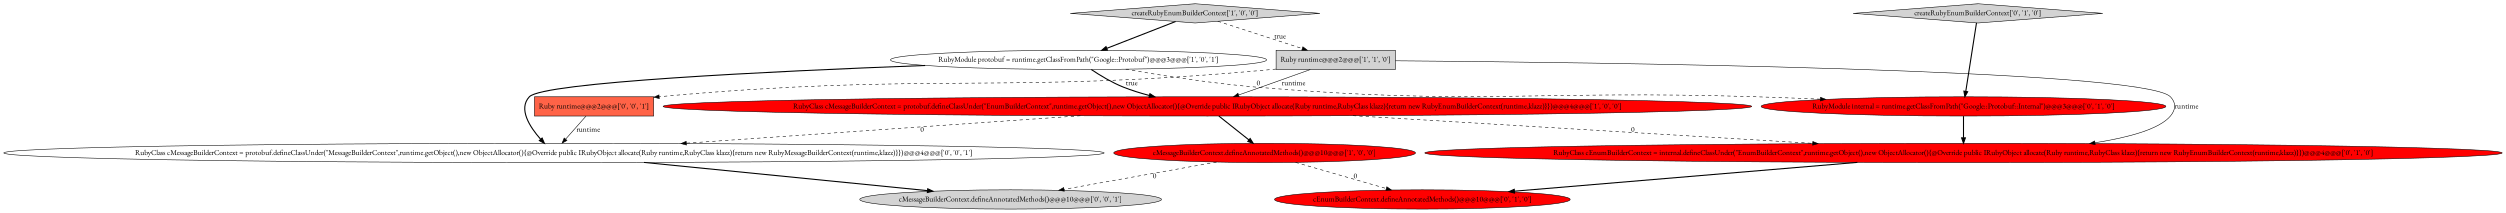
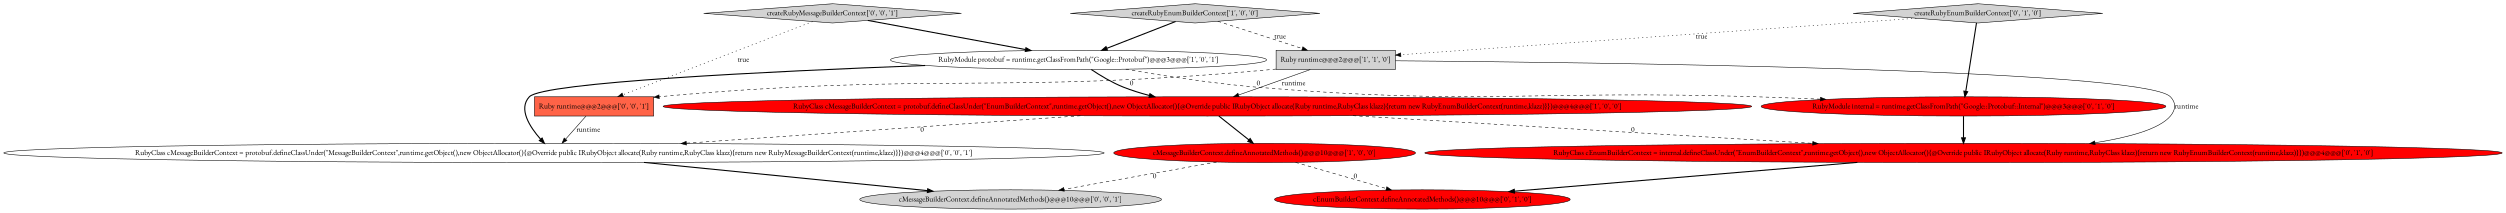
node "createRubyMessageBuilderContext['0', '0', '1']": added
edge "createRubyEnumBuilderContext['0', '1', '0']" -> "Ruby runtime@@@2@@@['1', '1', '0']": added, label "true"
edge "Ruby runtime@@@2@@@['1', '1', '0']" -> "Ruby runtime@@@2@@@['0', '0', '1']": label "true" -> "0"
